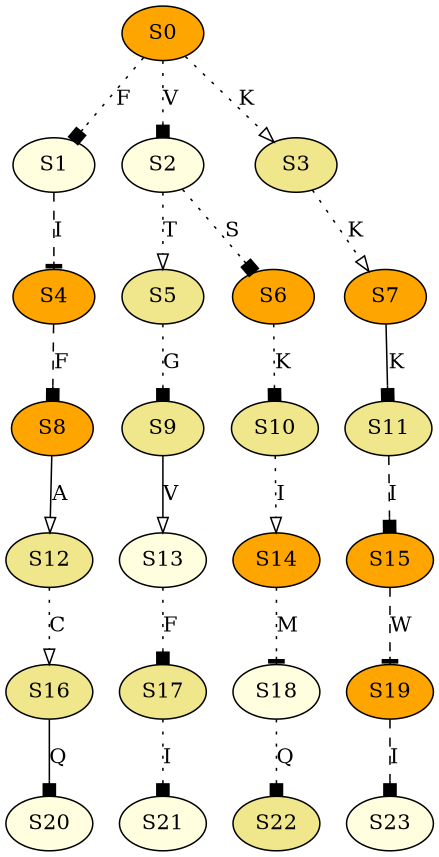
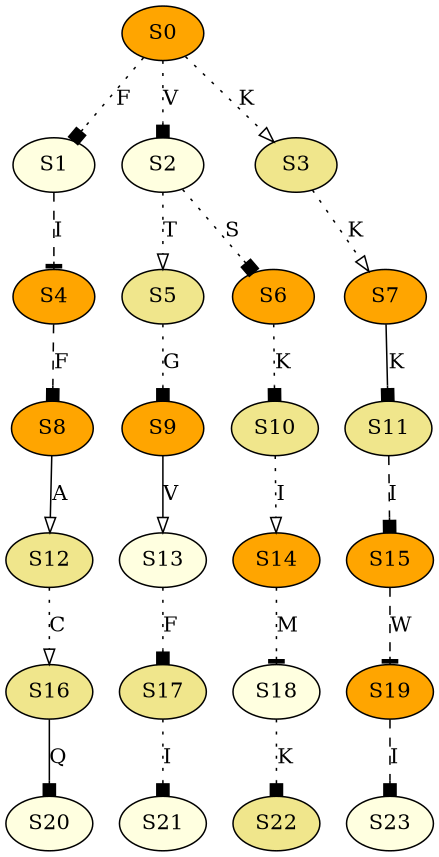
node "S9": fillcolor khaki -> orange
edge "S18" -> "S22": label "Q" -> "K"
